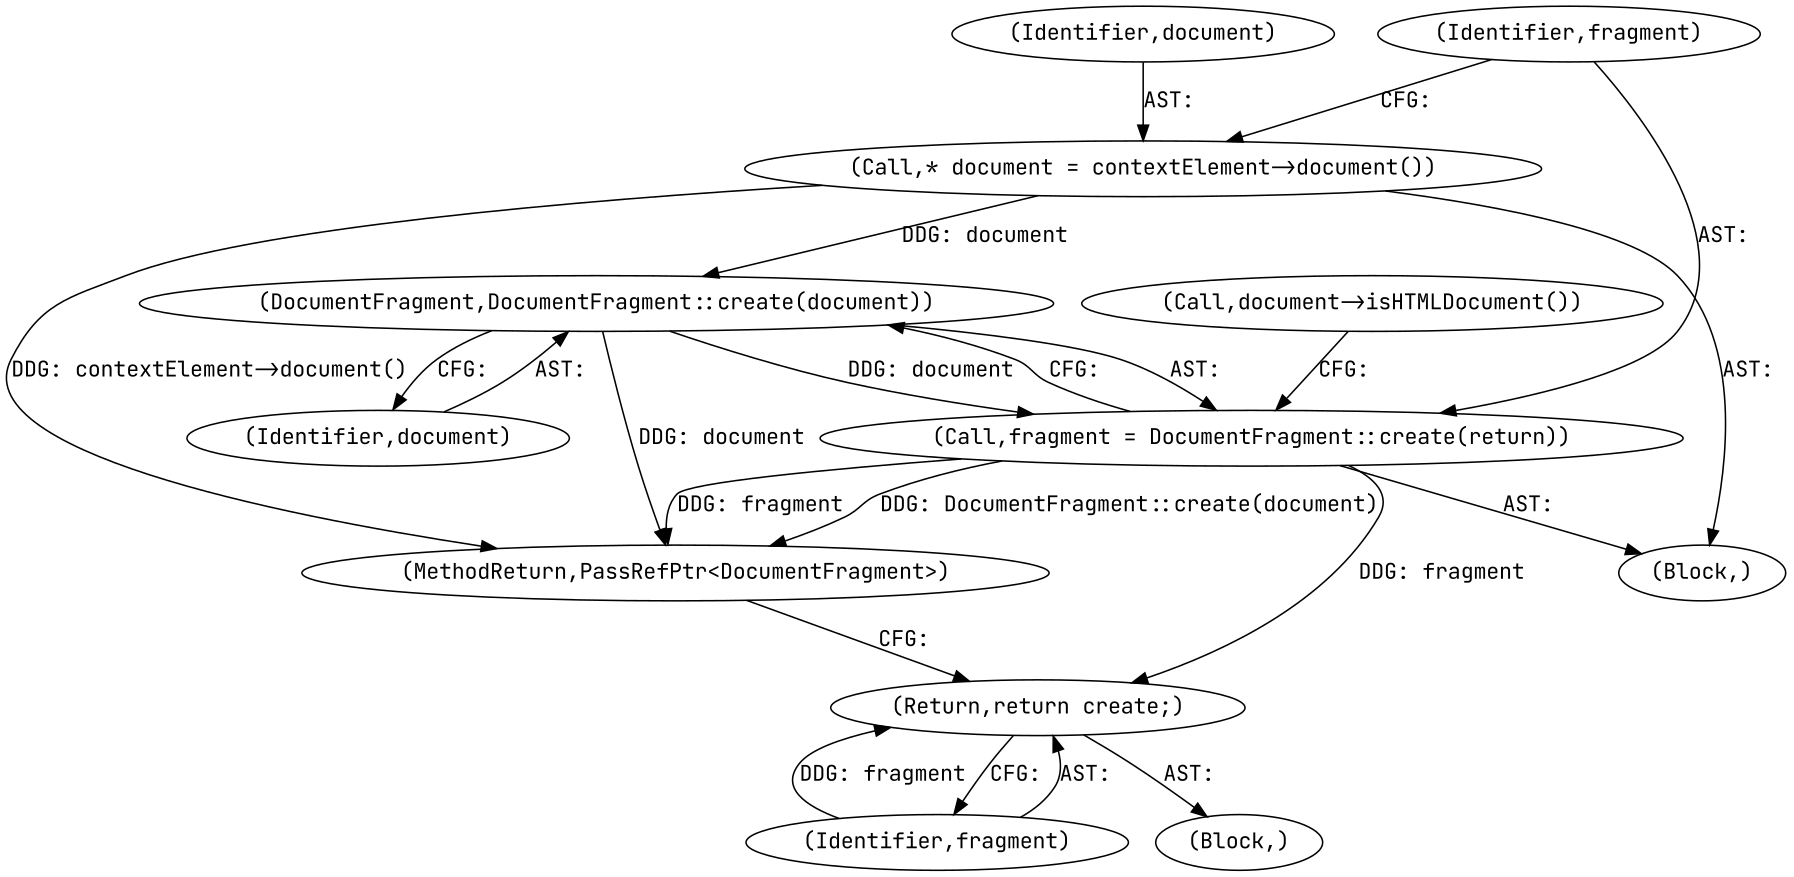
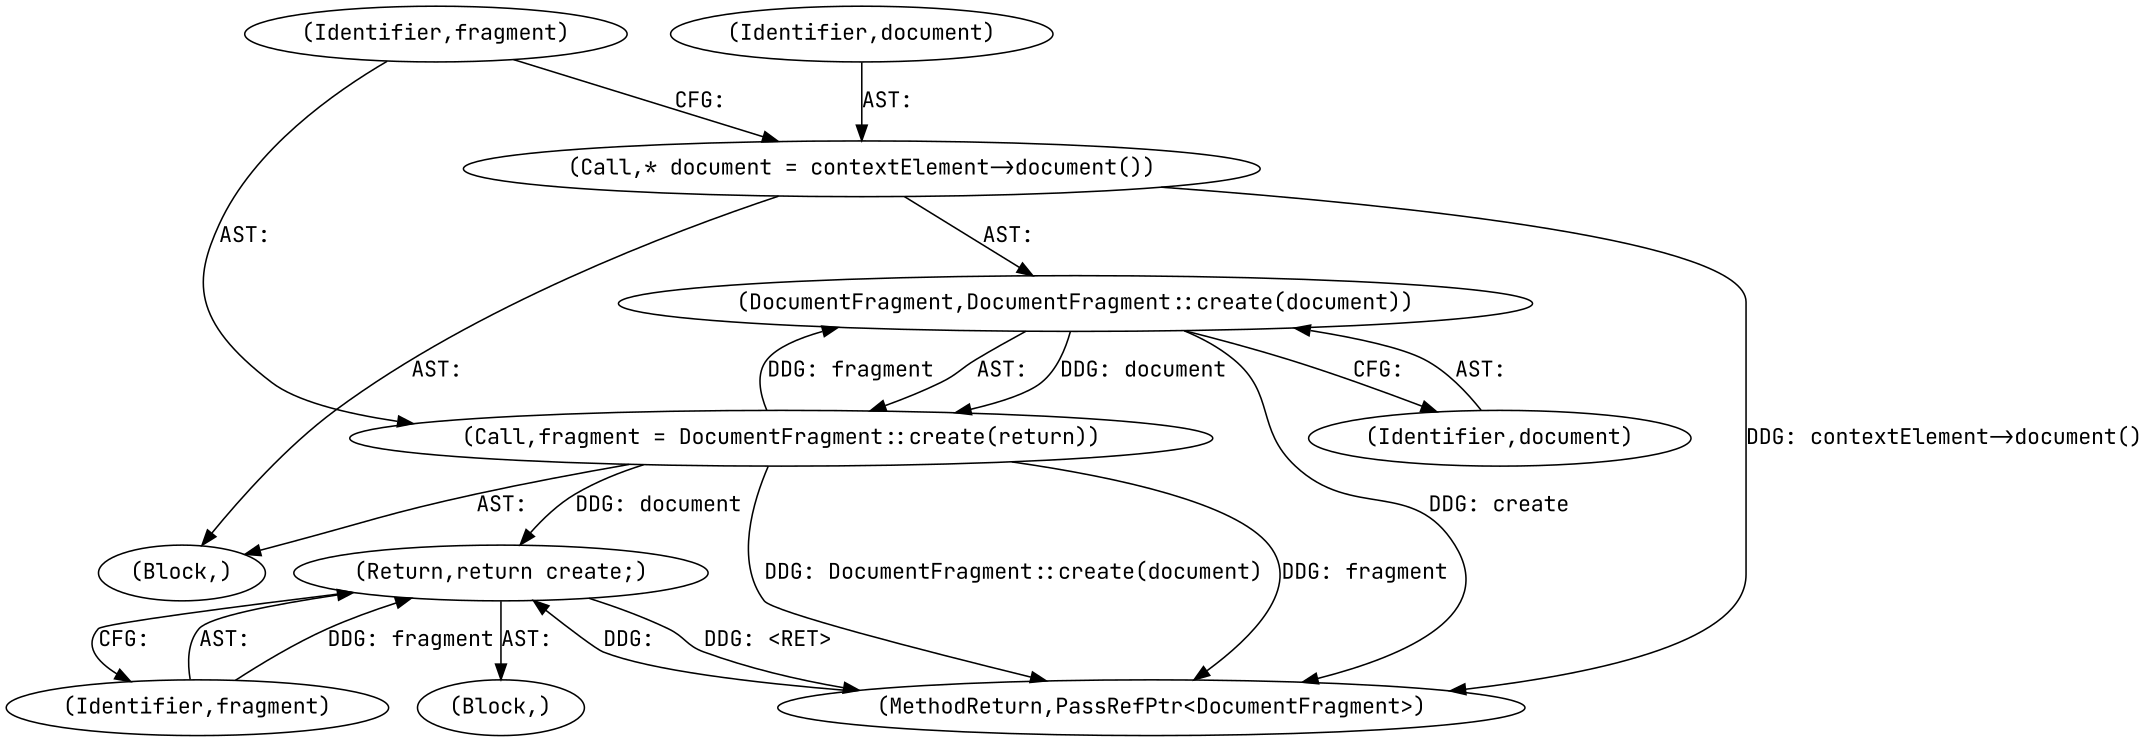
edge "(Call,* document = contextElement->document())" -> "(DocumentFragment,DocumentFragment::create(document))": label "DDG: document" -> "AST: "
node "(Call,document->isHTMLDocument())": removed
edge "(Call,fragment = DocumentFragment::create(return))" -> "(DocumentFragment,DocumentFragment::create(document))": label "CFG: " -> "DDG: fragment"
edge "(DocumentFragment,DocumentFragment::create(document))" -> "(MethodReturn,PassRefPtr<DocumentFragment>)": label "DDG: document" -> "DDG: create"
edge "(Call,fragment = DocumentFragment::create(return))" -> "(Return,return create;)": label "DDG: fragment" -> "DDG: document"
edge "(MethodReturn,PassRefPtr<DocumentFragment>)" -> "(Return,return create;)": label "CFG: " -> "DDG: "
edge "(Return,return create;)" -> "(MethodReturn,PassRefPtr<DocumentFragment>)": added, label "DDG: <RET>"
